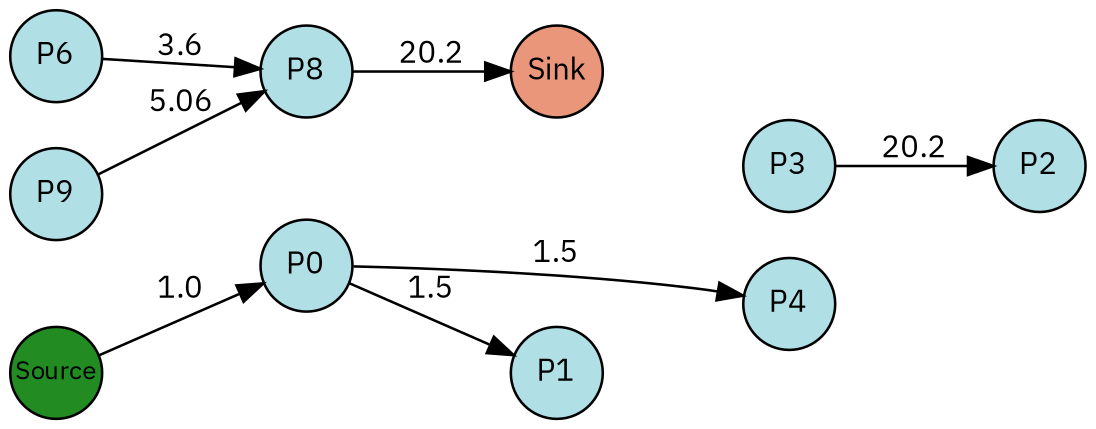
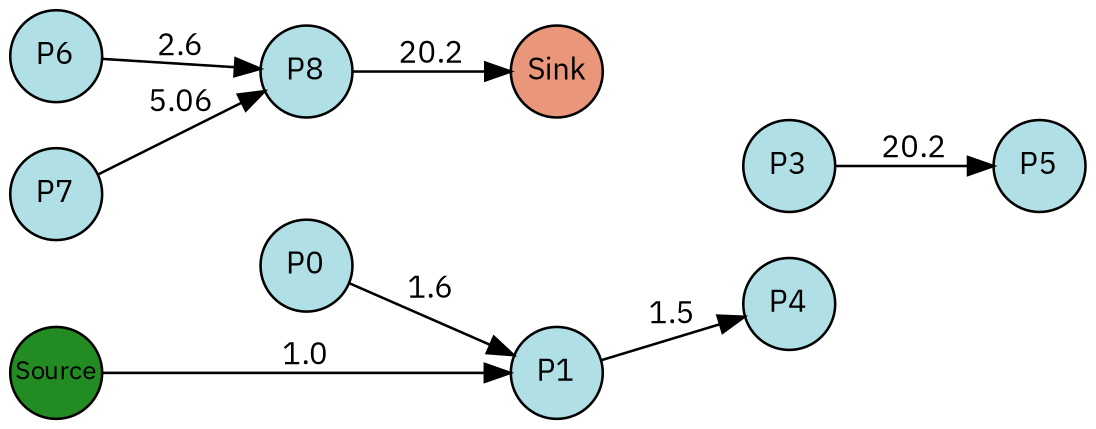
edge "P6" -> "P8": label "3.6" -> "2.6"
node "P2": label "P2" -> "P5"
node "P9": label "P9" -> "P7"
edge "P0" -> "P4": now "P1" -> "P4"
edge "P0" -> "P1": label "1.5" -> "1.6"
edge "Source" -> "P0": now "Source" -> "P1"
